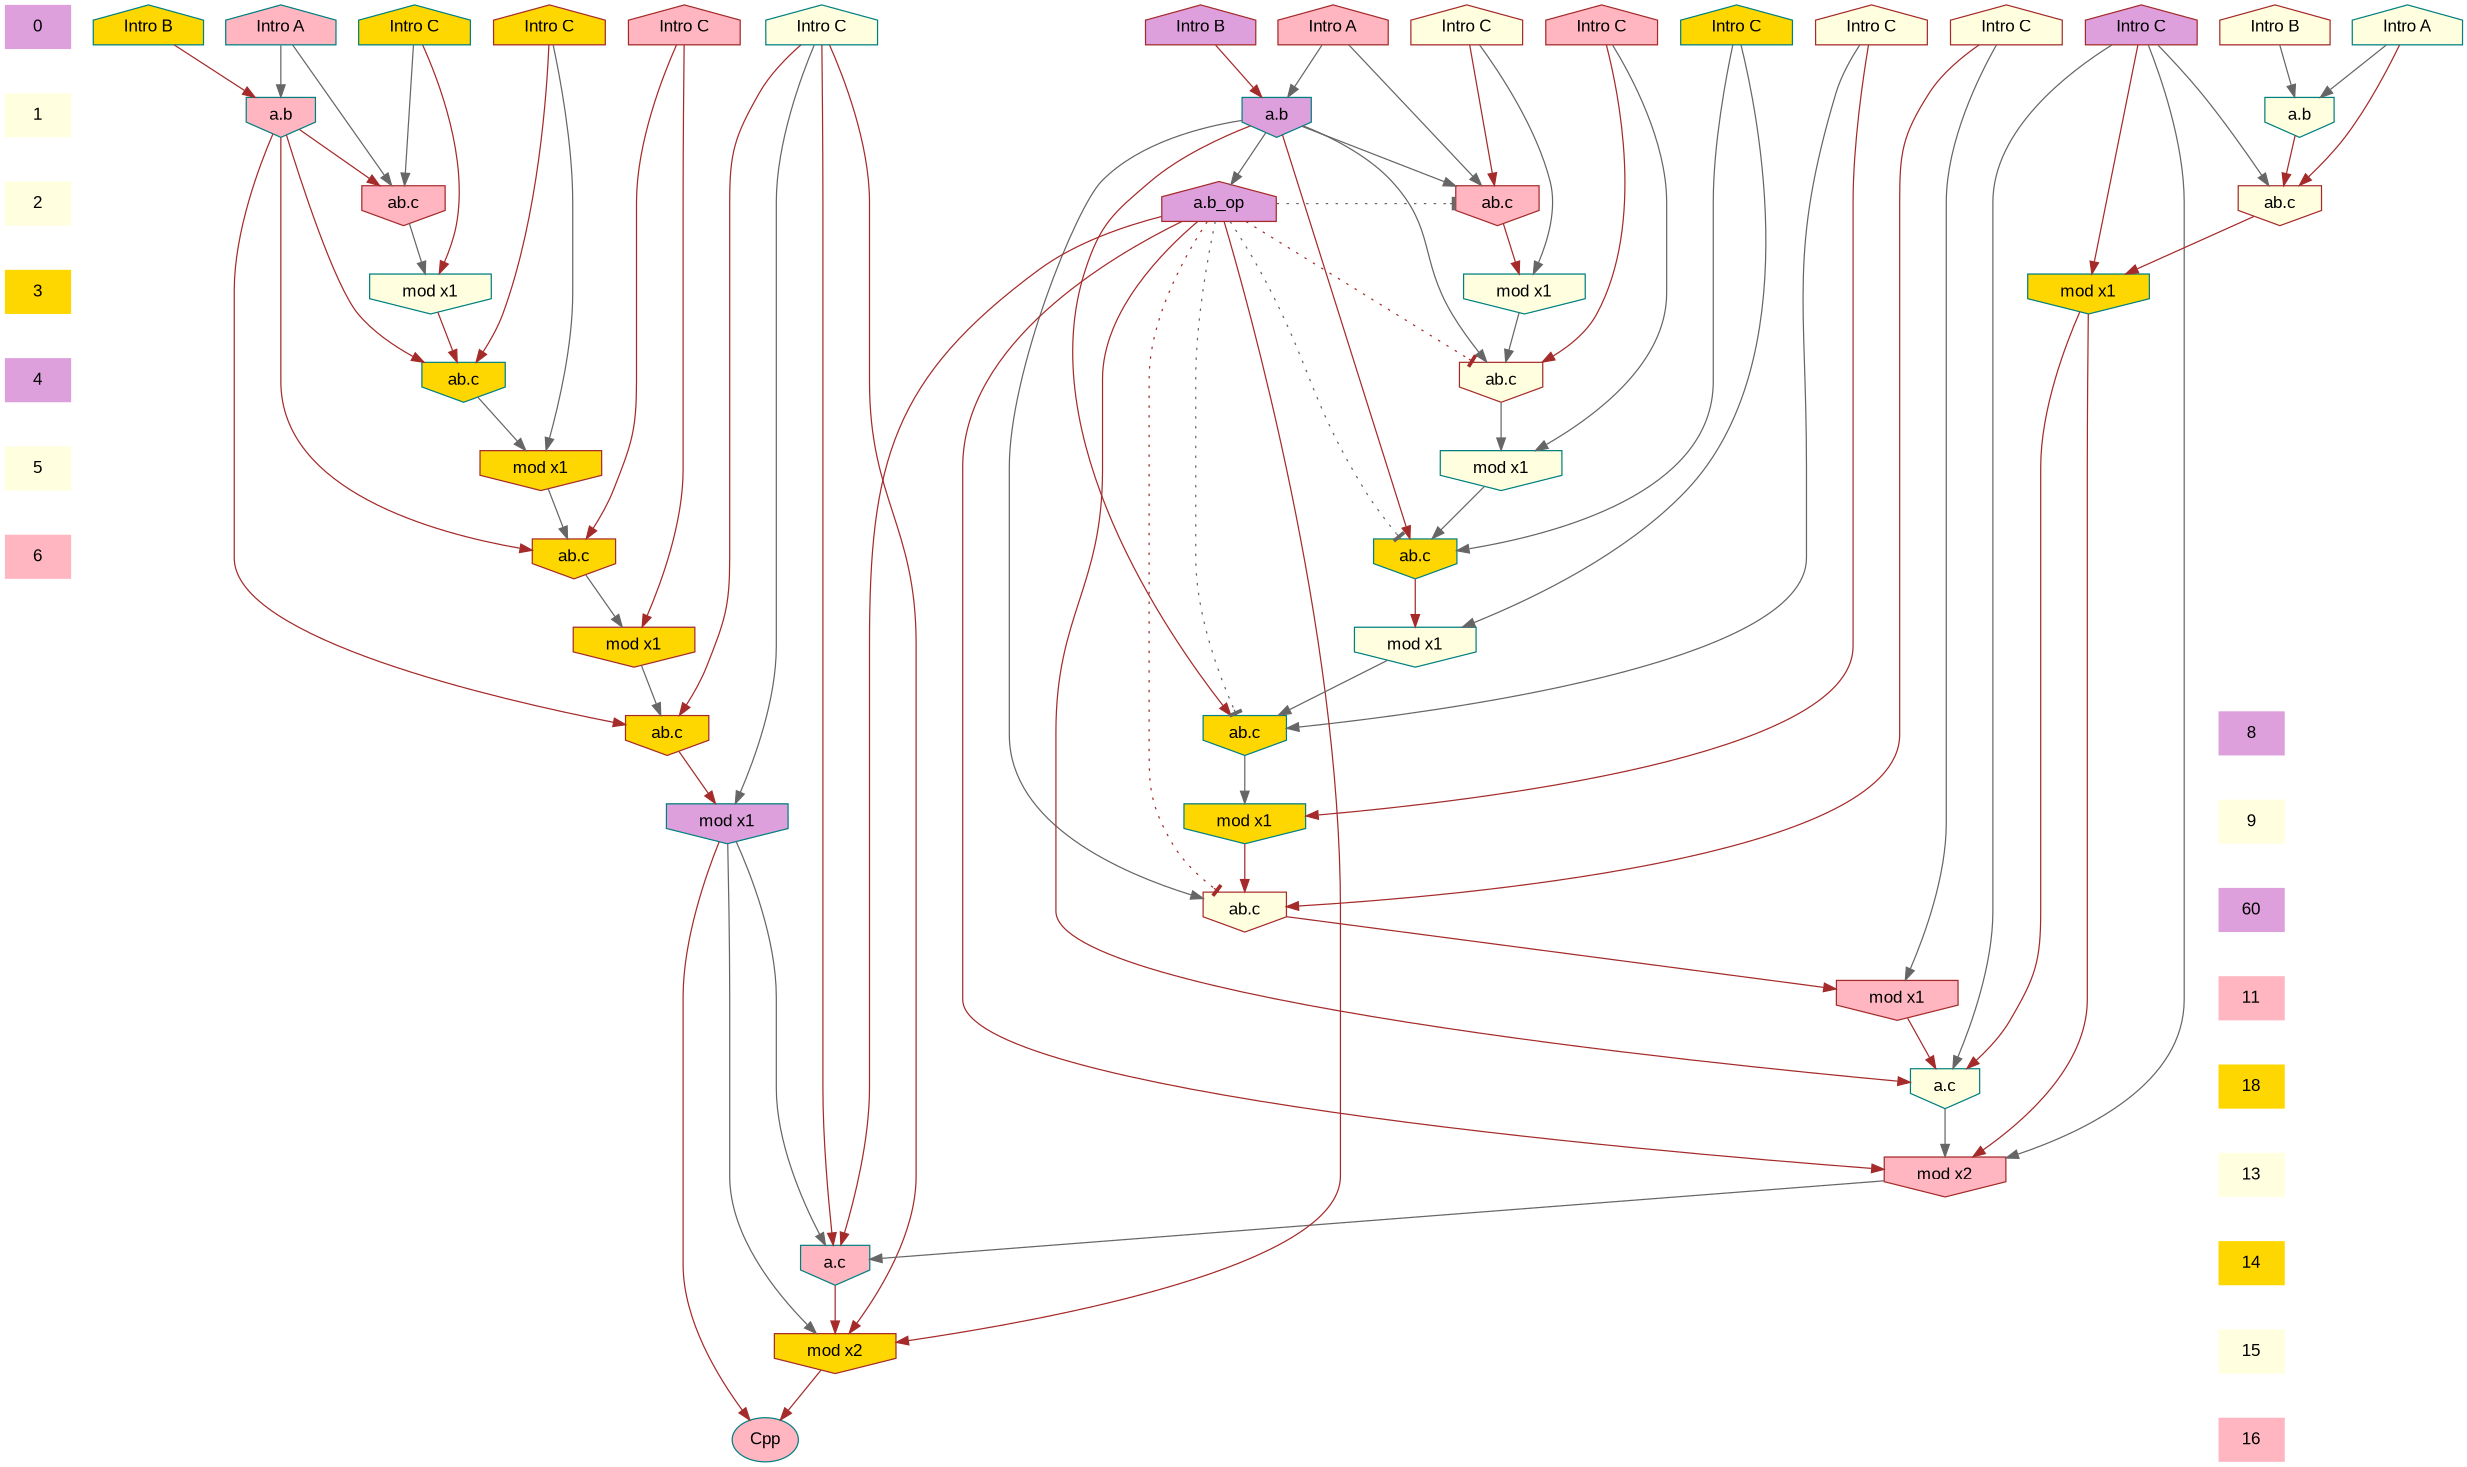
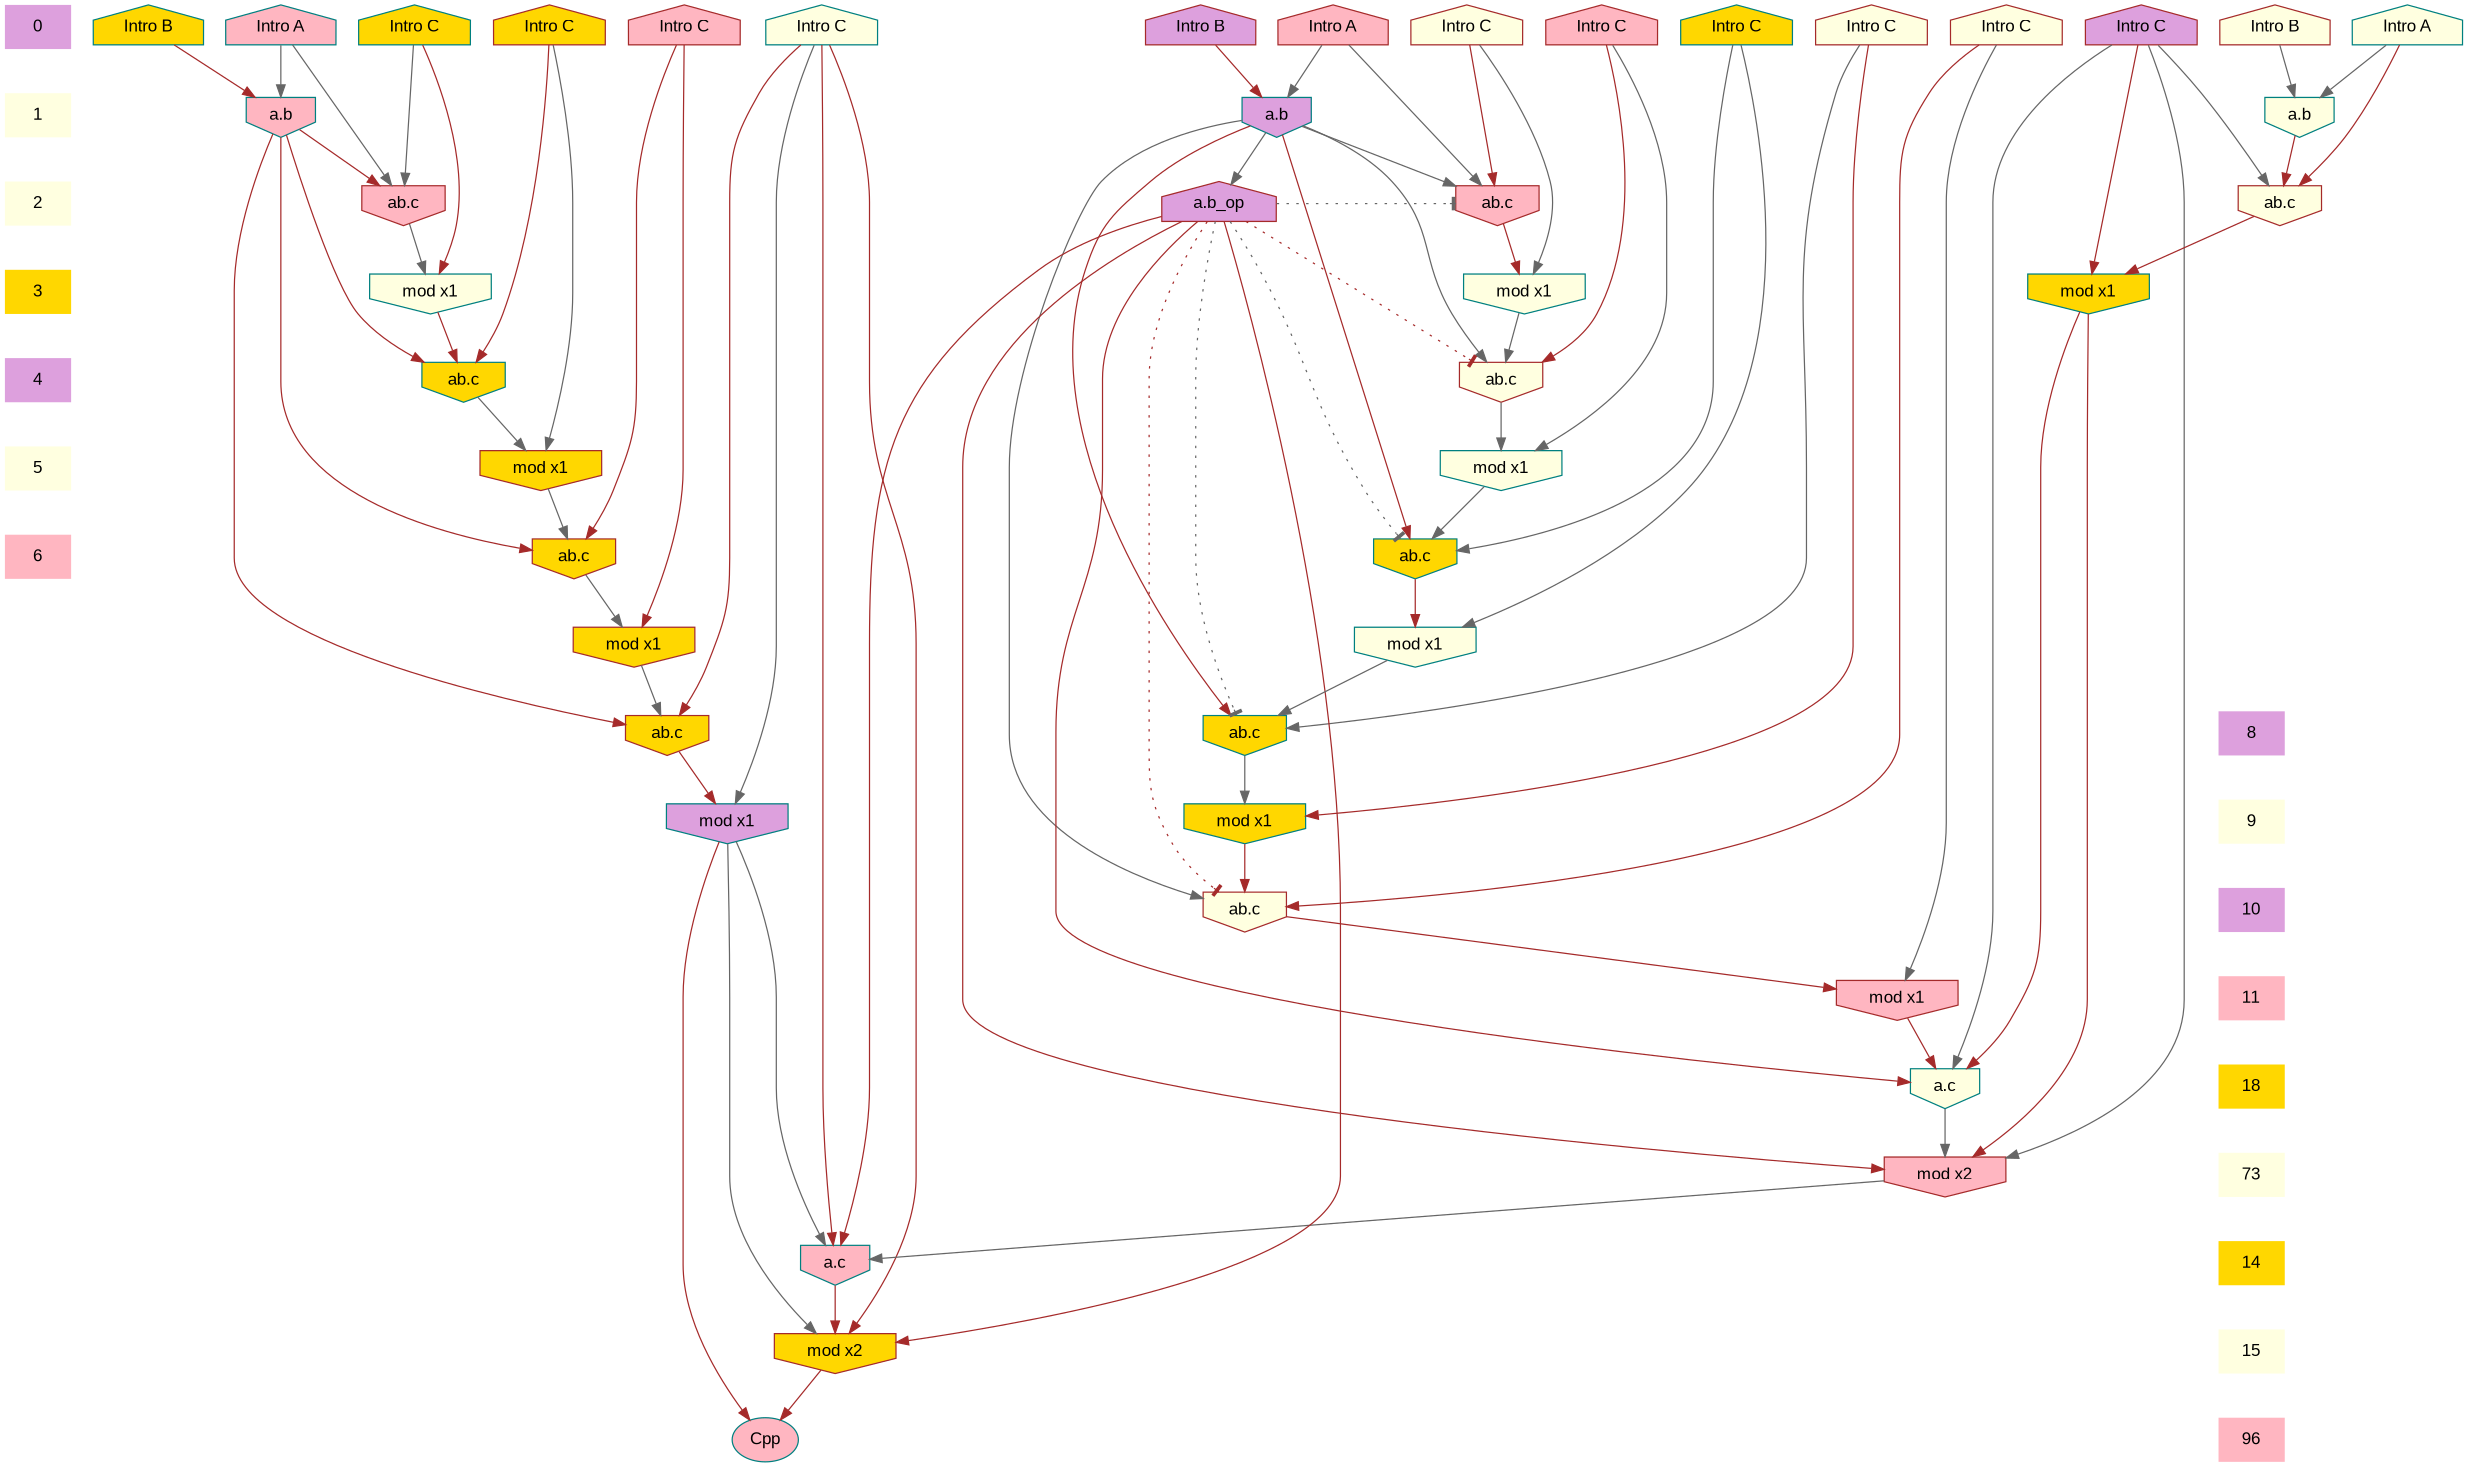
node "60": label "60" -> "10"
node "13": label "13" -> "73"
node "16": label "16" -> "96"
